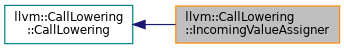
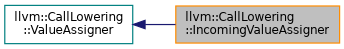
node "llvm::CallLowering ::CallLowering": label "llvm::CallLowering ::CallLowering" -> "llvm::CallLowering ::ValueAssigner"
